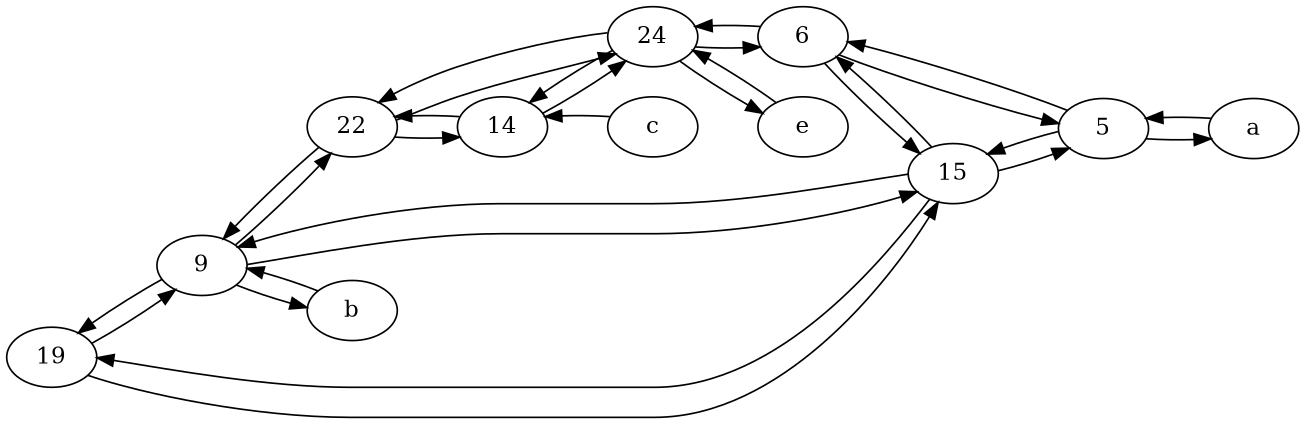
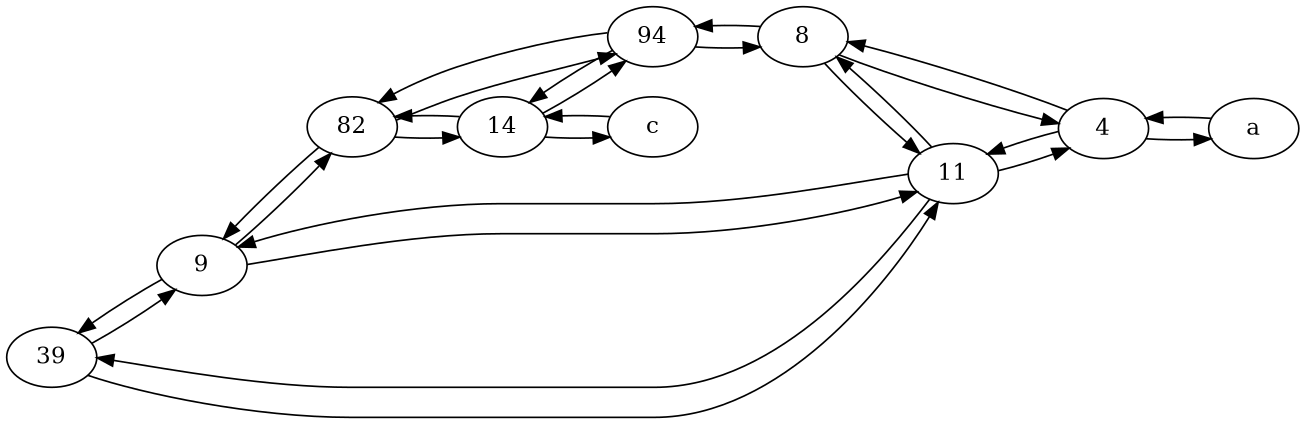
node "24": label "24" -> "94"
node "6": label "6" -> "8"
node "22": label "22" -> "82"
node "e": removed
node "5": label "5" -> "4"
edge "14" -> "c": added
node "15": label "15" -> "11"
node "b": removed
node "19": label "19" -> "39"
